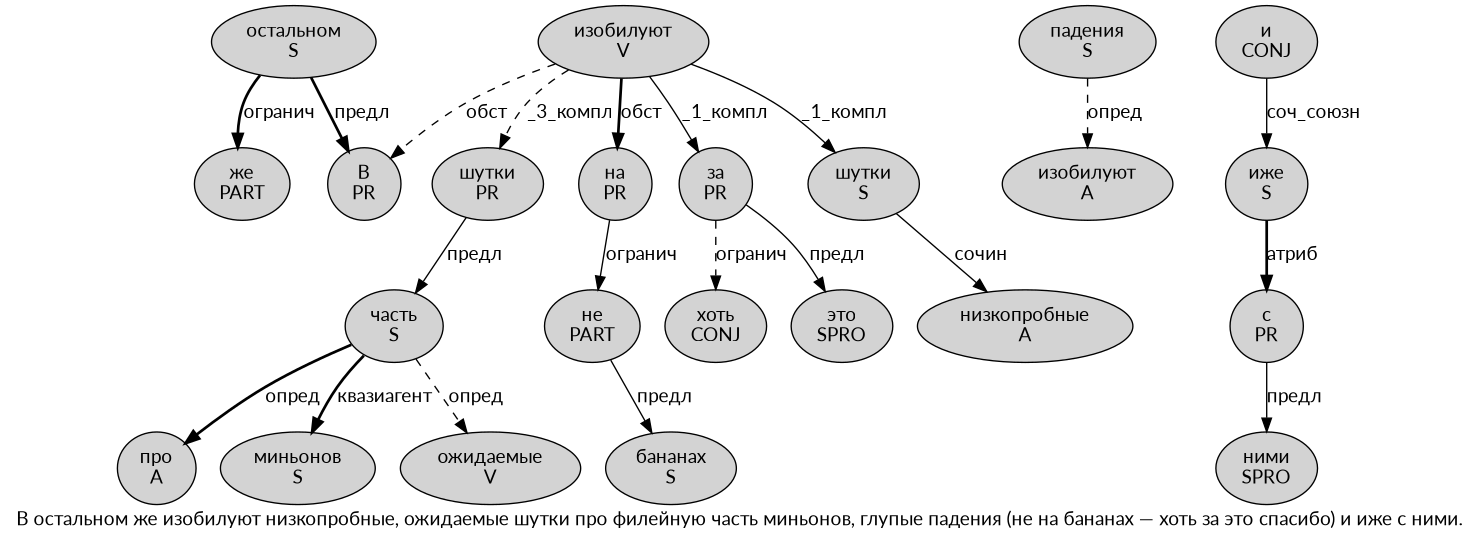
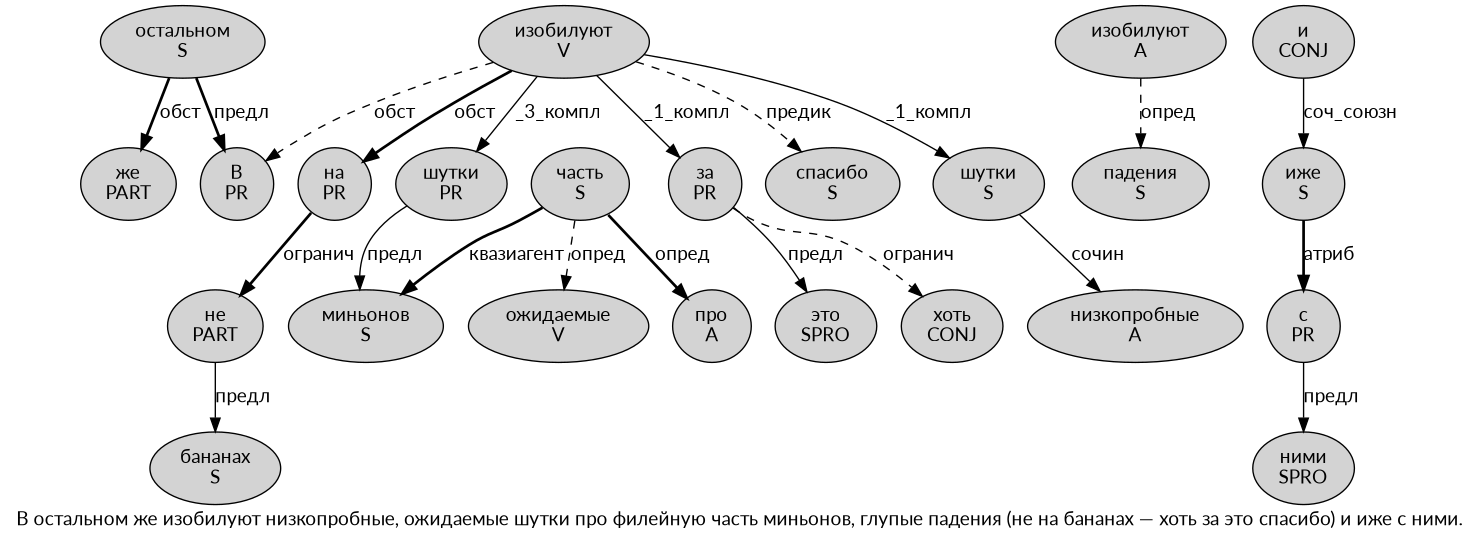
edge "изобилуют V" -> "шутки PR": style dashed -> solid
edge "падения S" -> "изобилуют A": reversed
edge "остальном S" -> "же PART": label "огранич" -> "обст"
node "спасибо S": added
edge "на PR" -> "не PART": style solid -> bold
edge "шутки PR" -> "часть S": now "шутки PR" -> "миньонов S"
